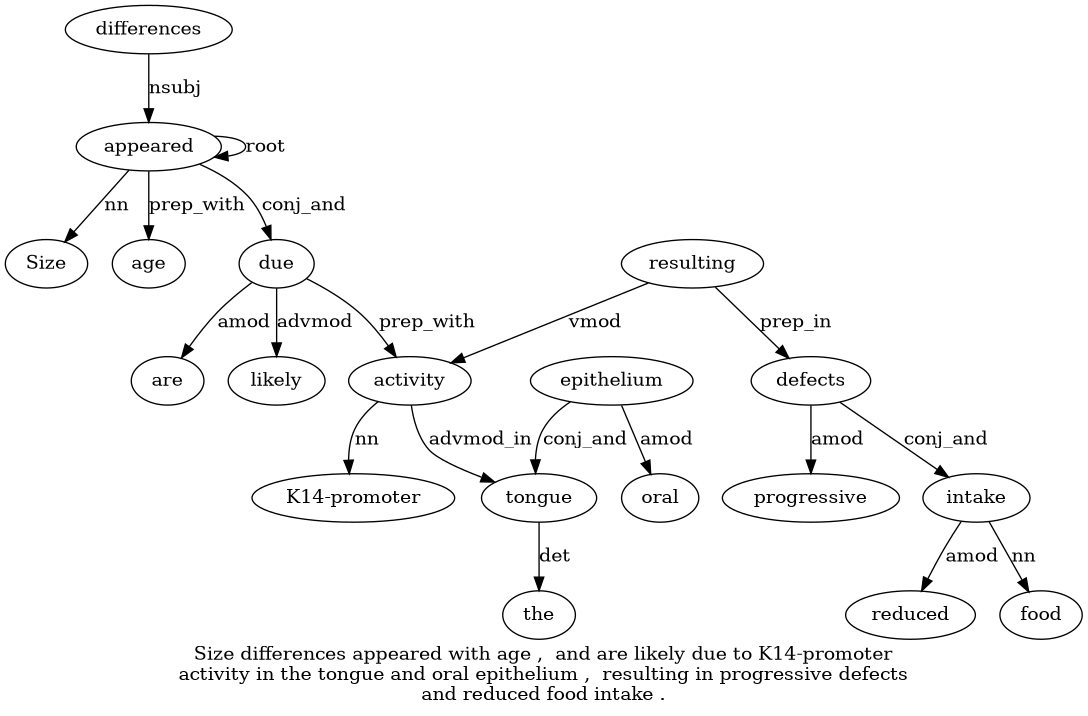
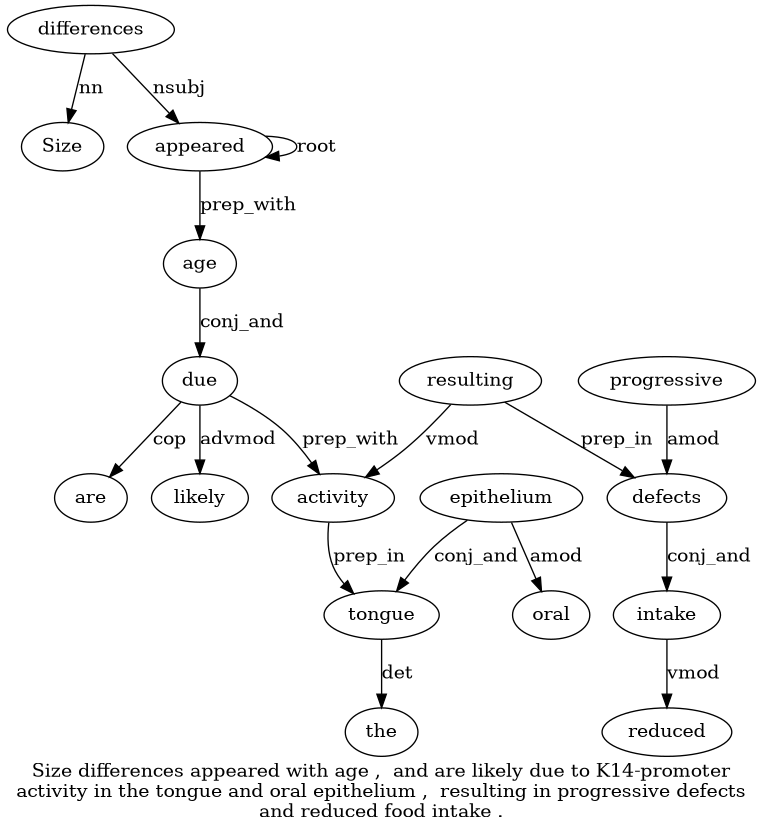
edge "appeared" -> "due": now "age" -> "due"
edge "appeared" -> "Size": now "differences" -> "Size"
edge "due" -> "are": label "amod" -> "cop"
edge "defects" -> "progressive": reversed
edge "activity" -> "tongue": label "advmod_in" -> "prep_in"
node "K14-promoter": removed
edge "intake" -> "reduced": label "amod" -> "vmod"
node "food": removed
